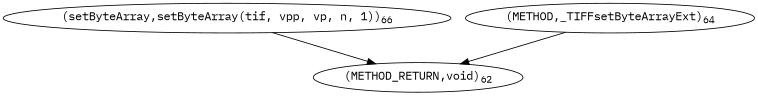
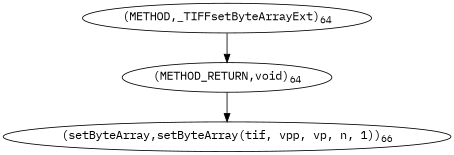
edge "(setByteArray,setByteArray(tif, vpp, vp, n, 1))" -> "(METHOD_RETURN,void)": reversed
node "(METHOD_RETURN,void)": text "62" -> "64"
